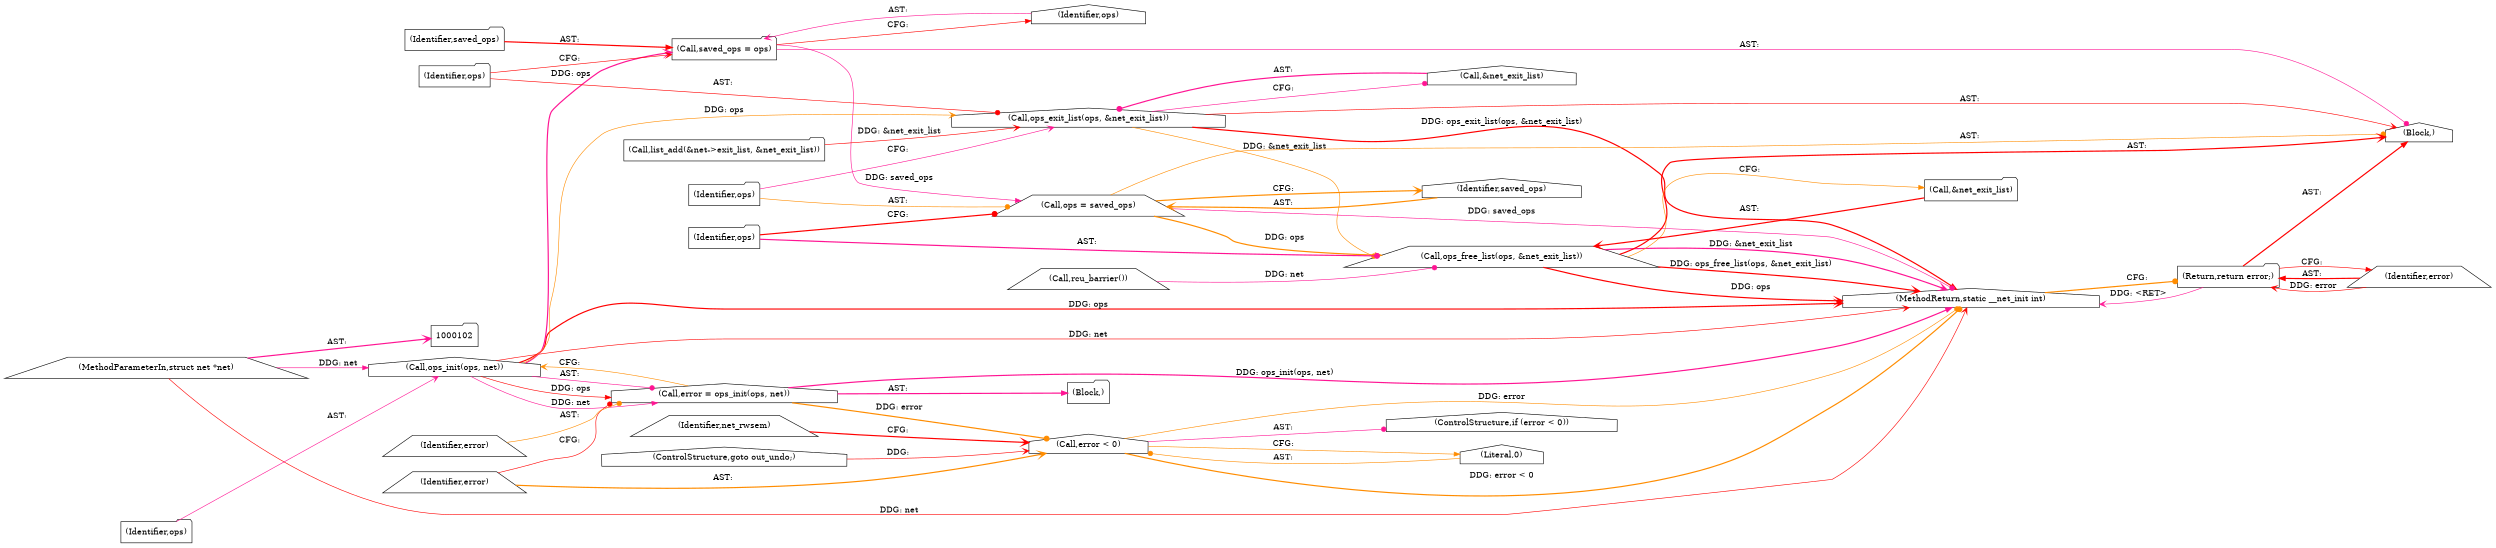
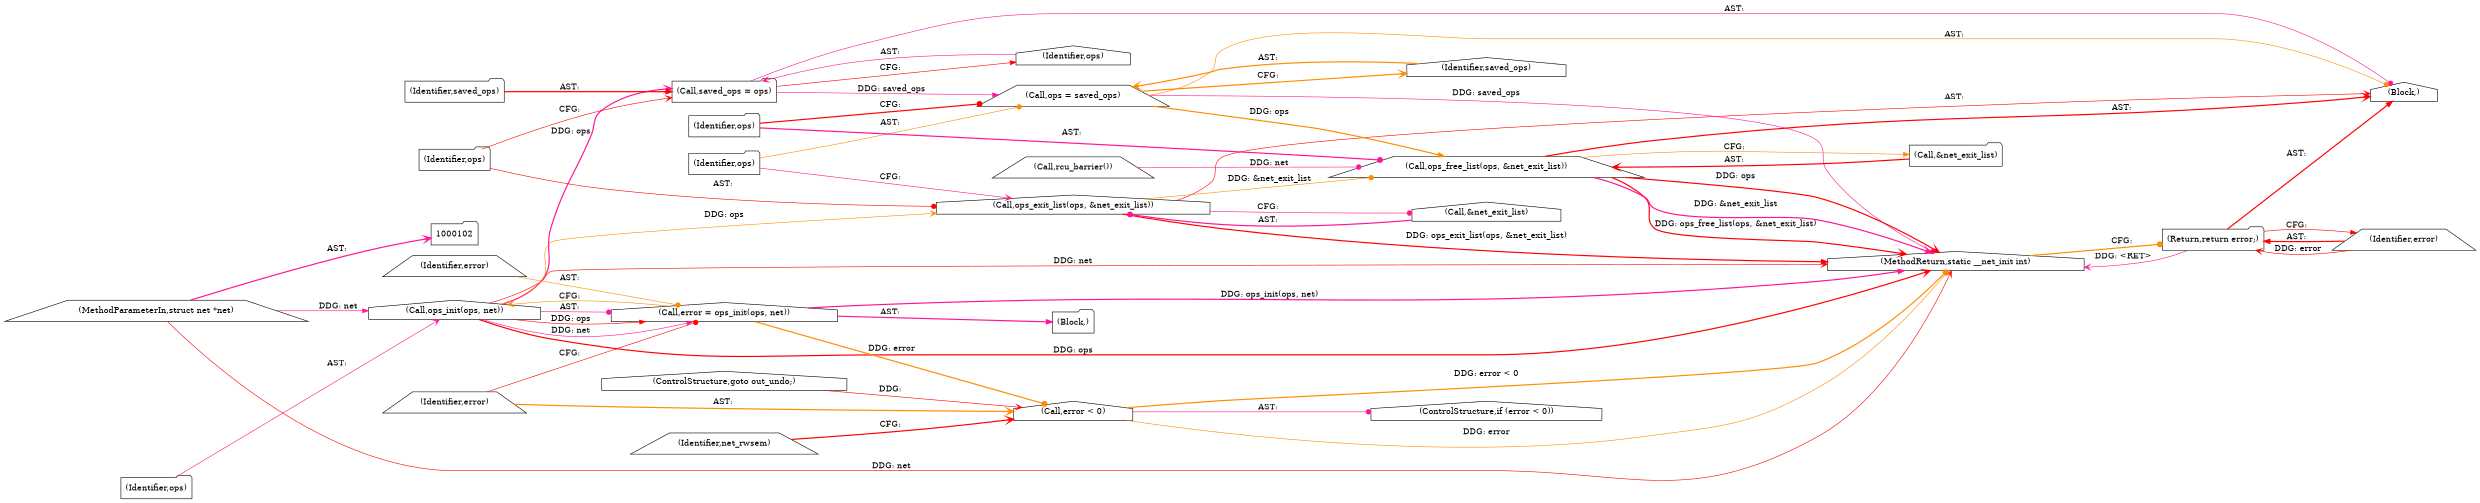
node "(Call,list_add(&net->exit_list, &net_exit_list))": removed
node "(Literal,0)": removed
